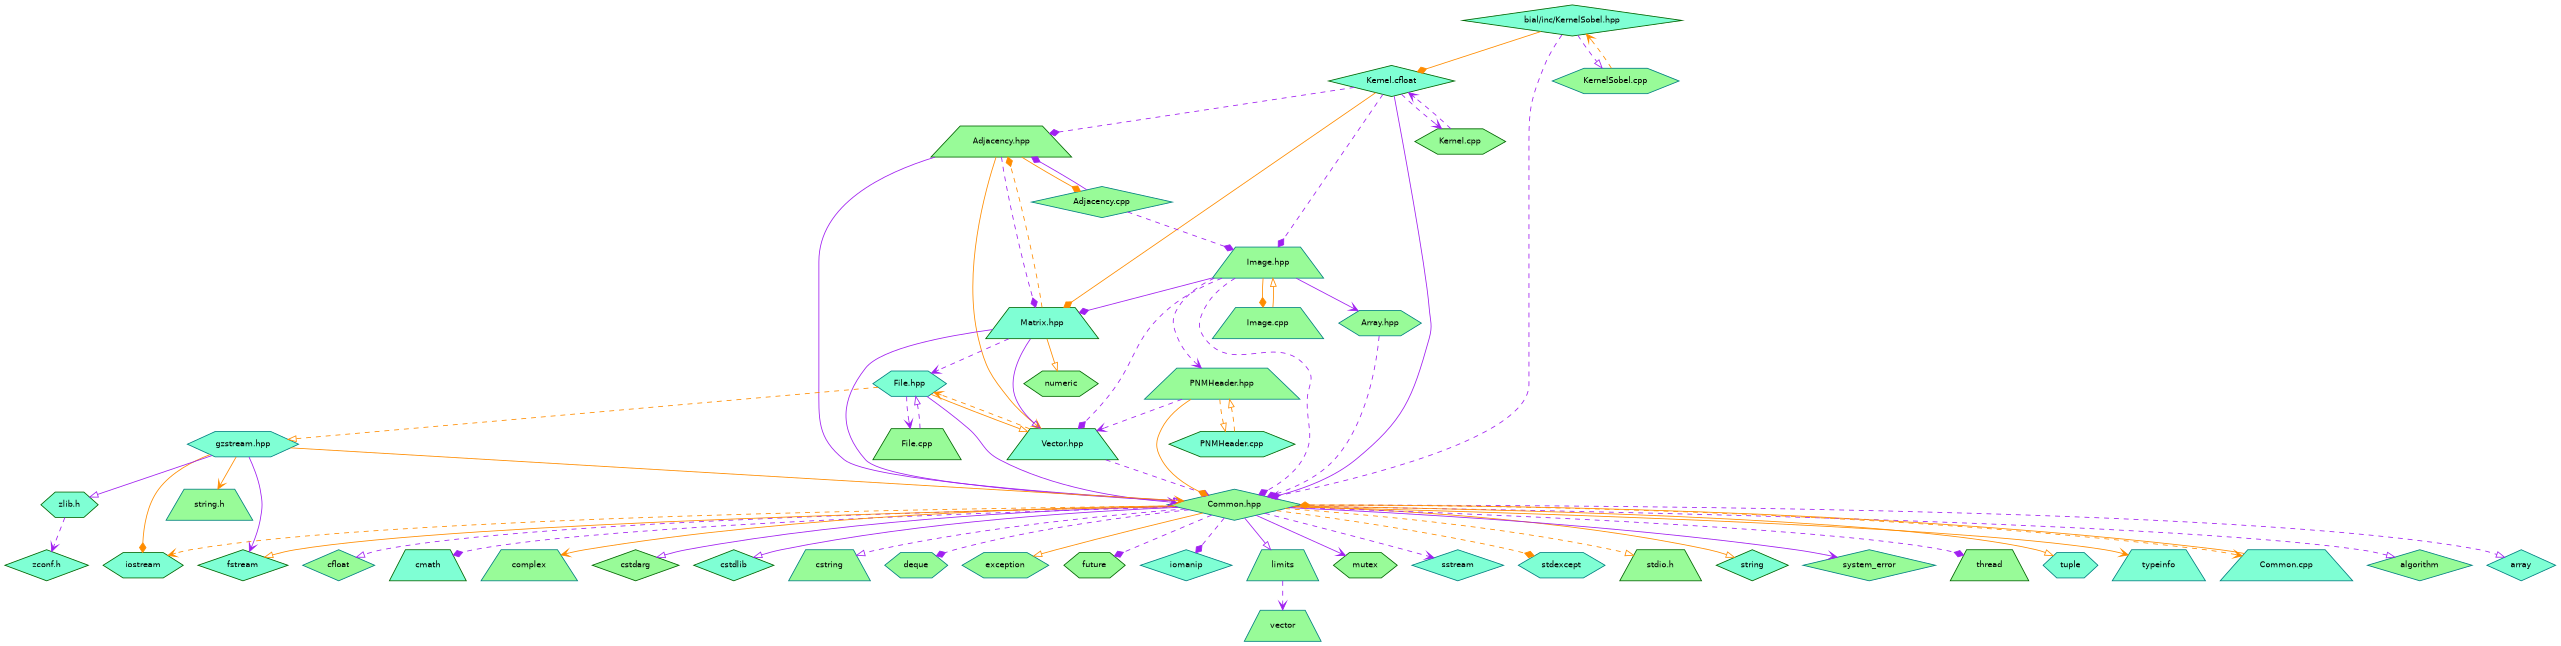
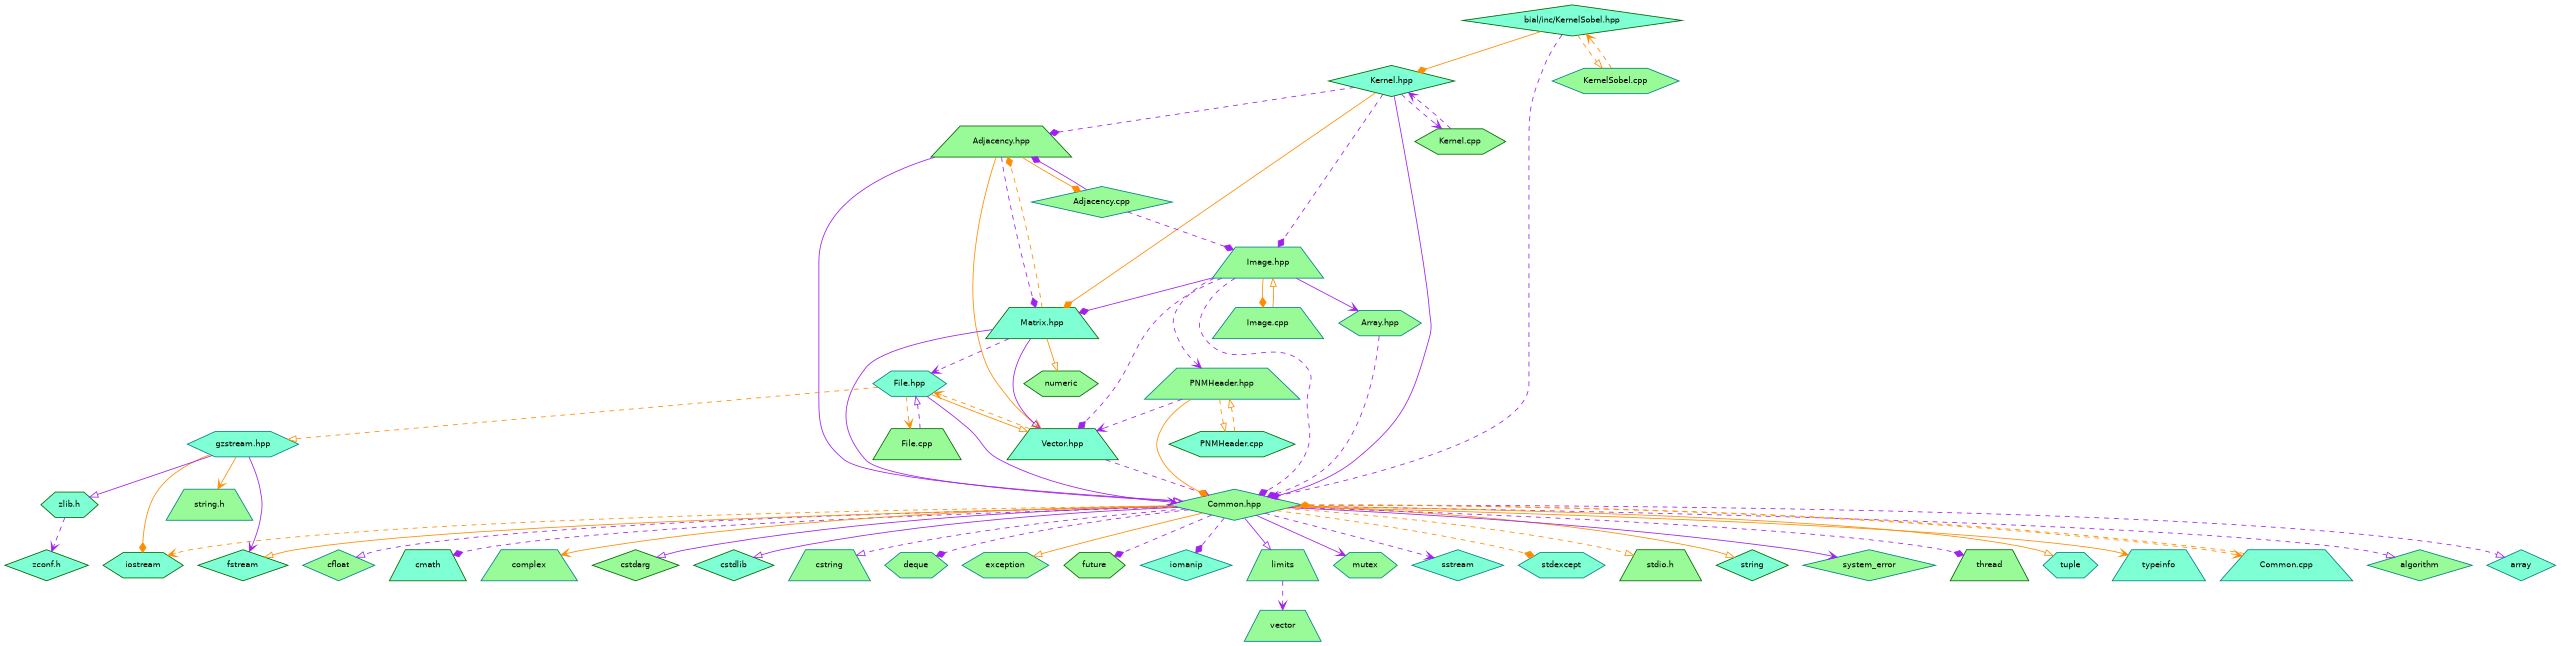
edge "bial/inc/KernelSobel.hpp" -> "KernelSobel.cpp": color purple -> darkorange
node "Kernel.cfloat": label "Kernel.cfloat" -> "Kernel.hpp"
edge "File.hpp" -> "File.cpp": color purple -> darkorange
edge "gzstream.hpp" -> "Common.hpp": removed
edge "Common.cpp" -> "Common.hpp": style solid -> dashed
node "mutex": color darkgreen -> teal
